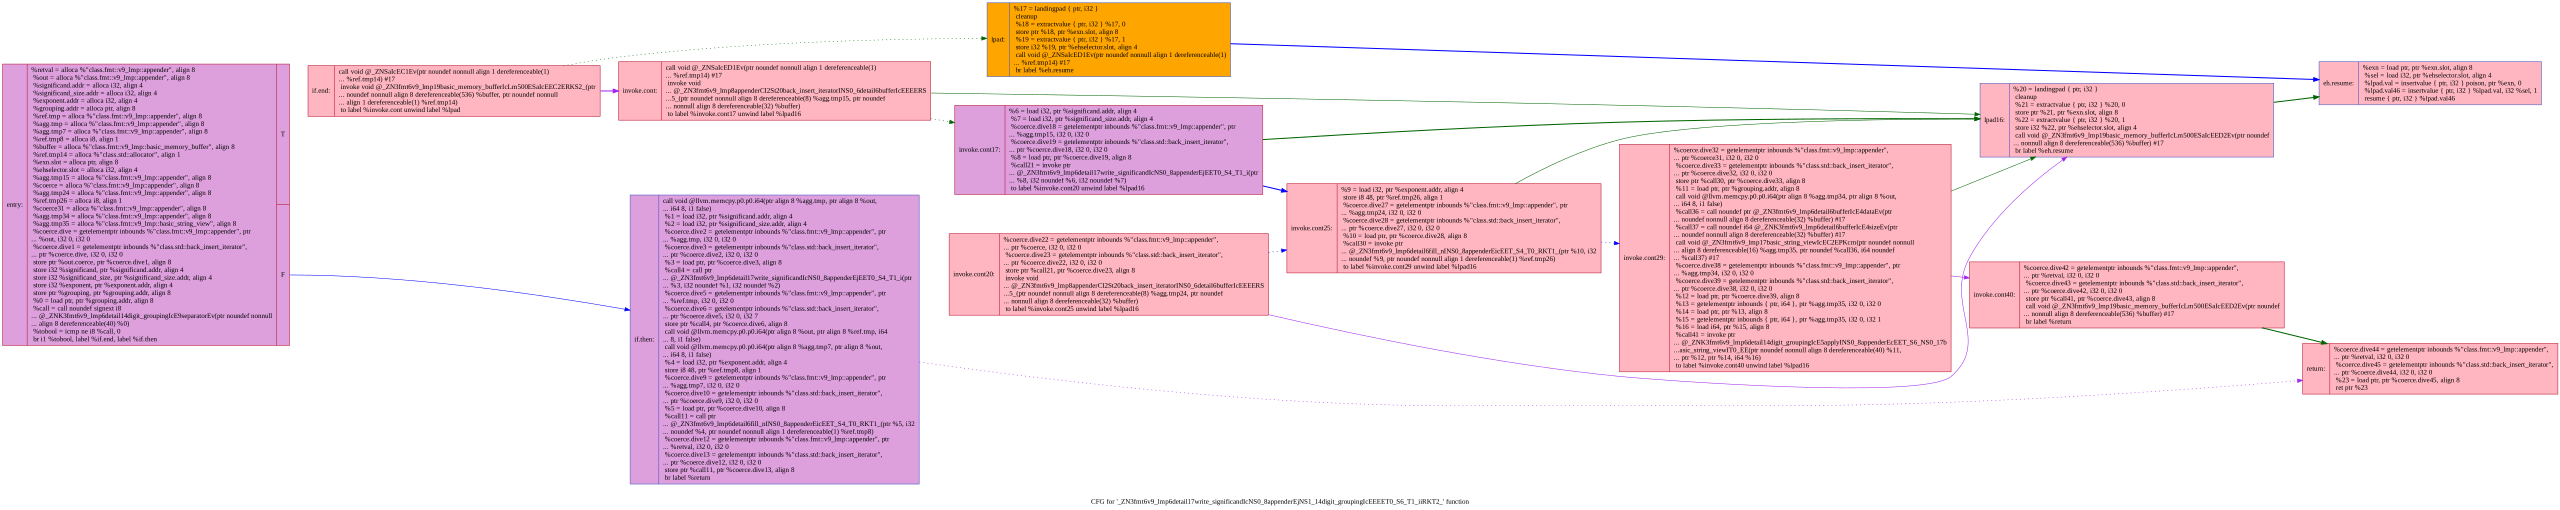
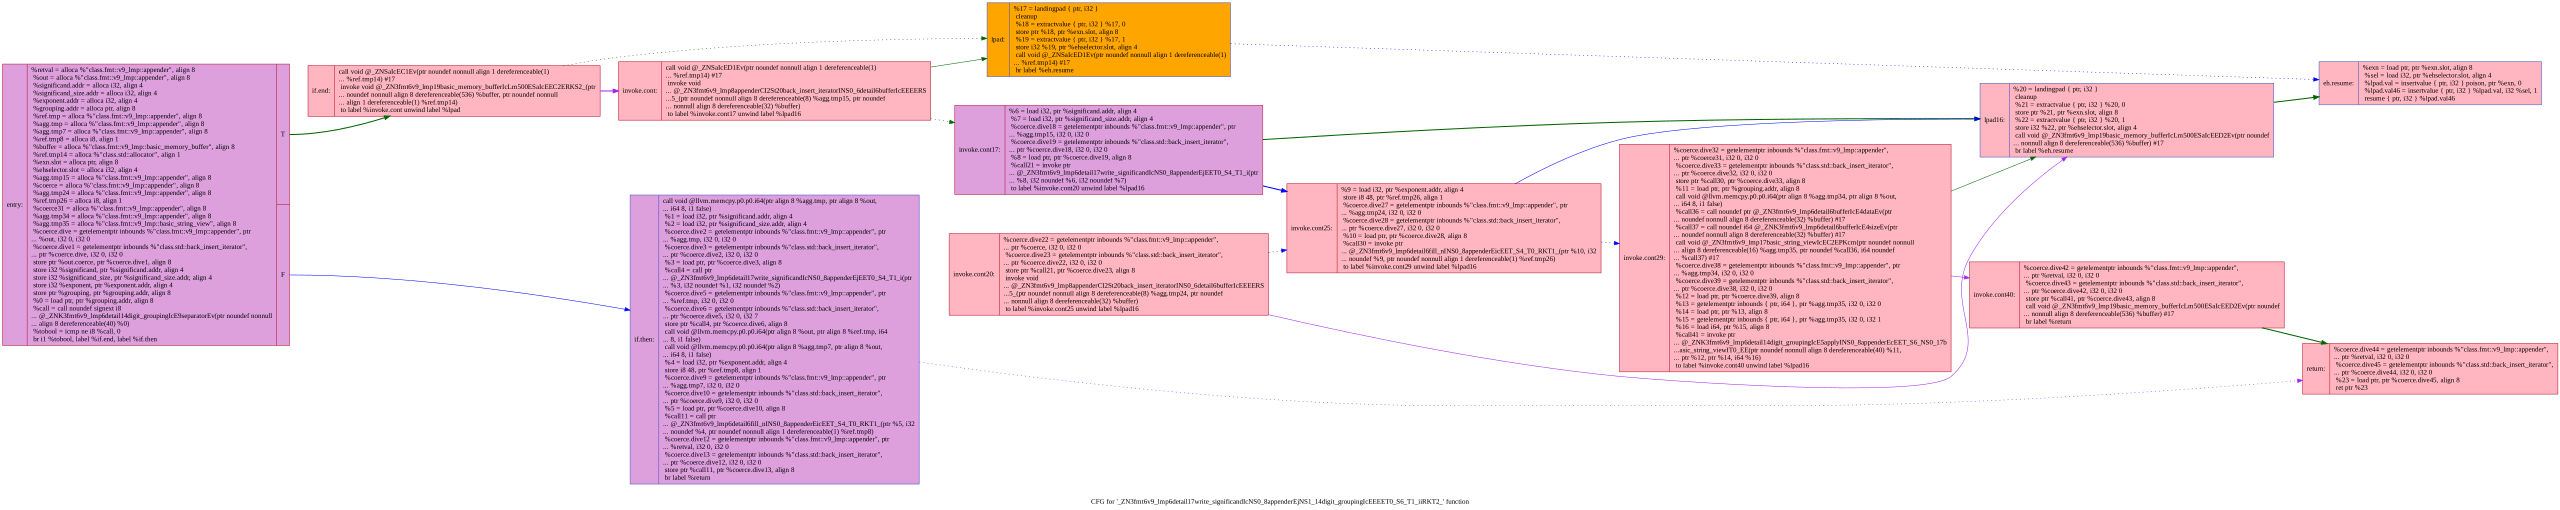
edge "lpad:" -> "eh.resume:": style bold -> dotted
edge "invoke.cont:" -> "lpad16:": now "invoke.cont:" -> "lpad:"
edge "invoke.cont25:" -> "lpad16:": color darkgreen -> blue
edge "entry:" -> "if.end:": added
